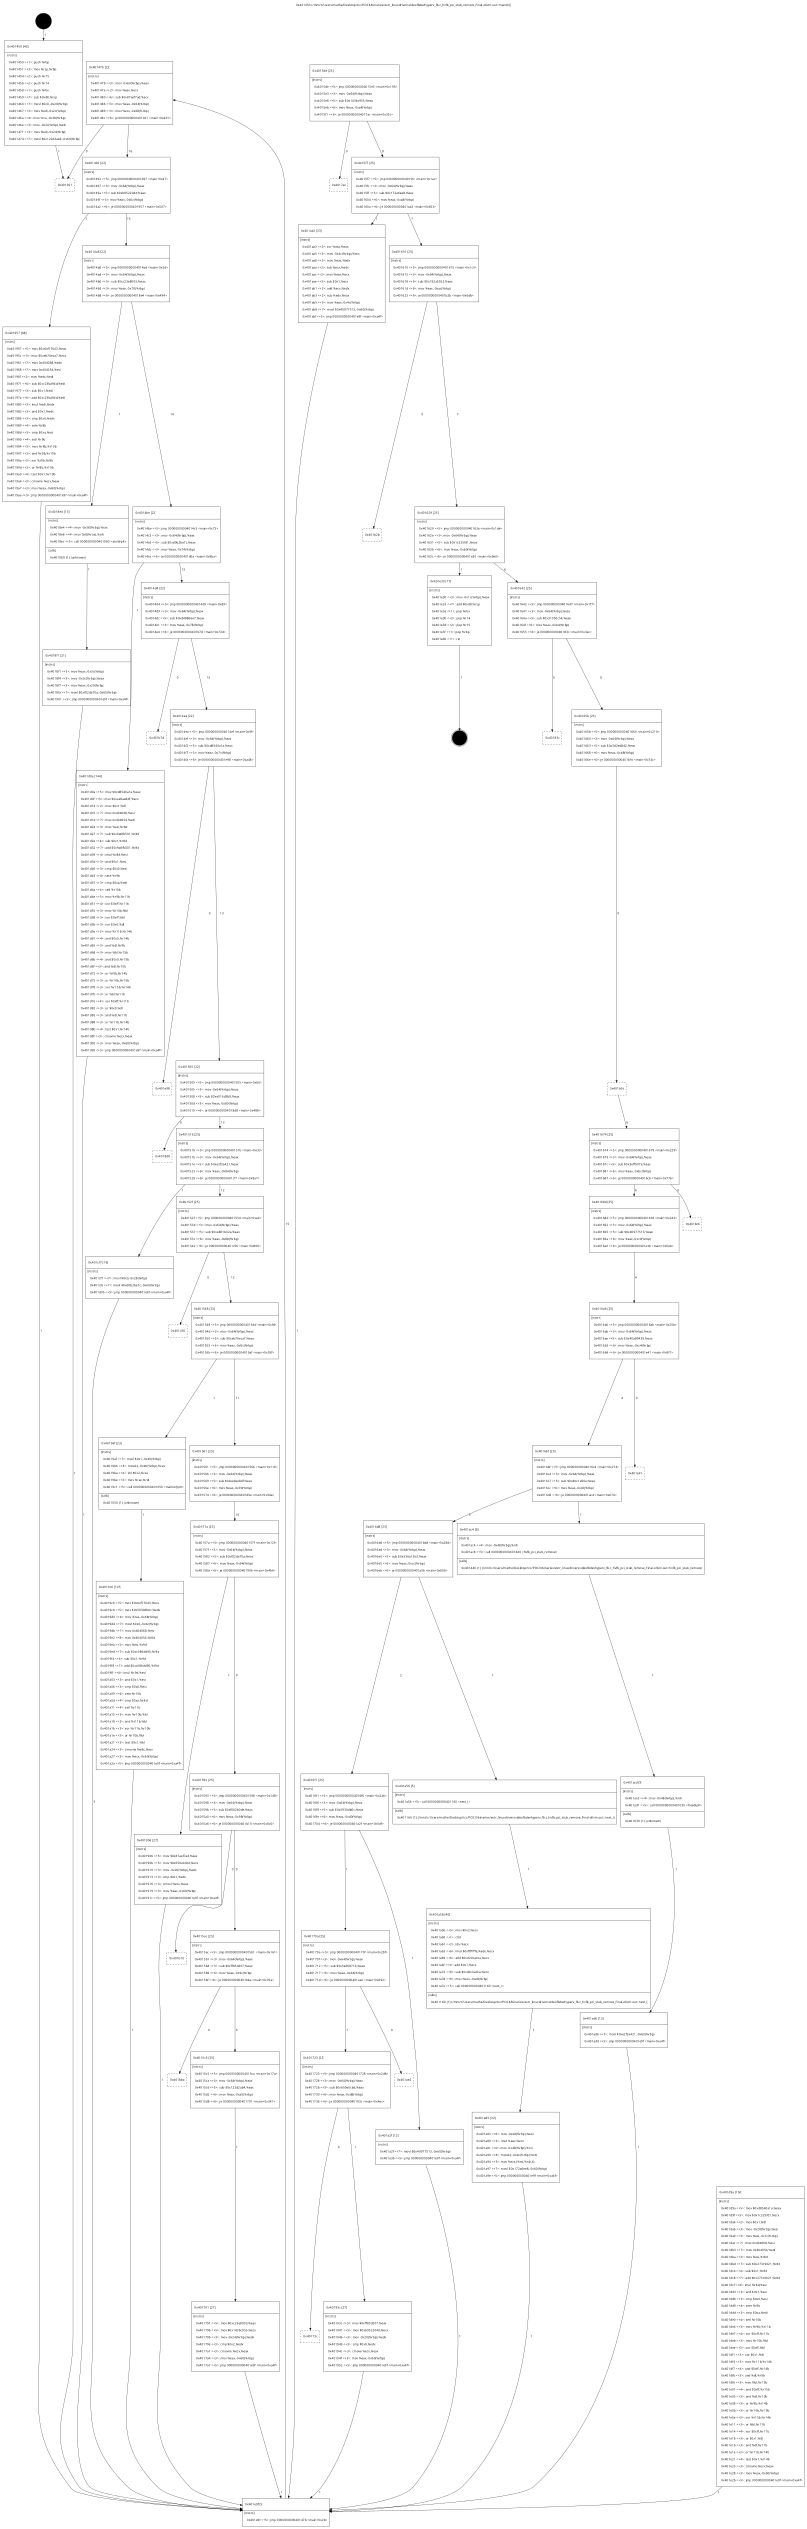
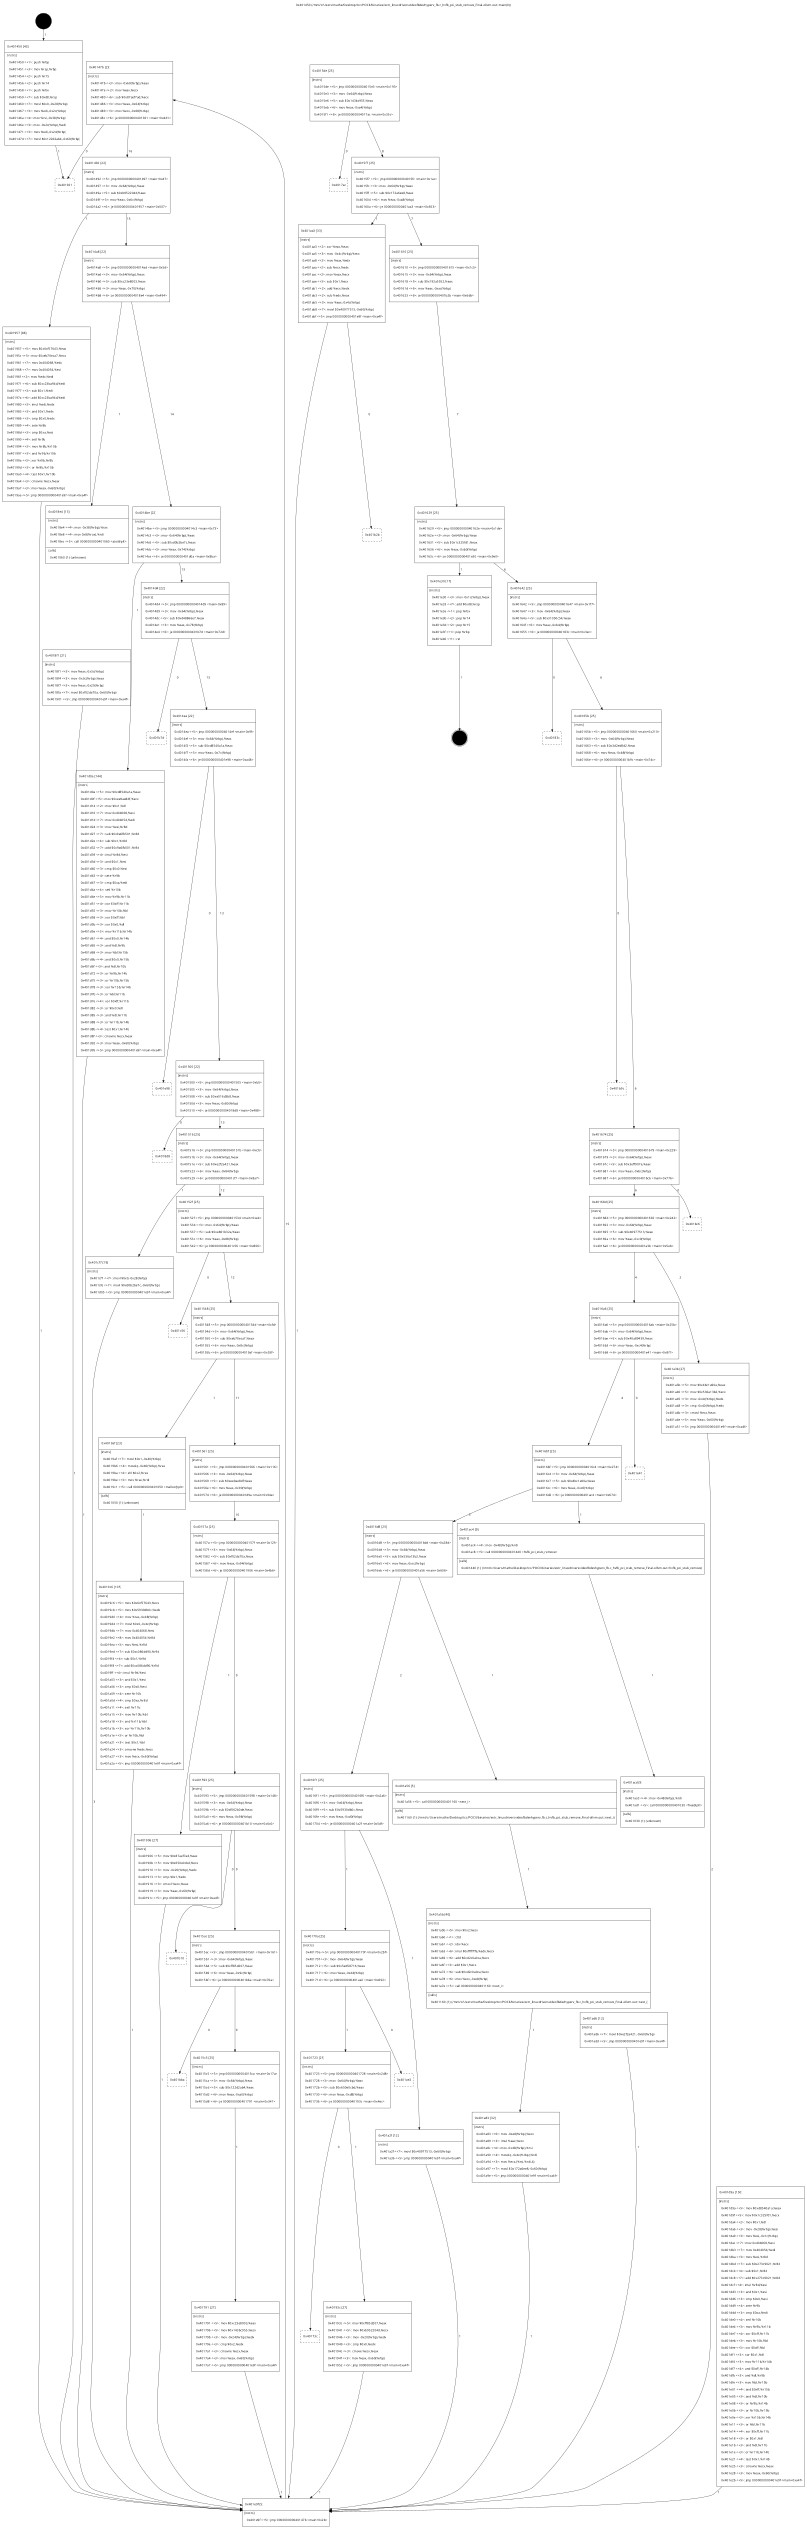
edge "0x401610 [25]" -> "0x401b2b": now "0x401aa3 [33]" -> "0x401b2b"
edge "0x4018e4 [13]" -> "0x4018f1 [21]": removed, label "1"
edge "0x401b9c" -> "0x401674 [25]": now "0x40165b [25]" -> "0x401674 [25]"
node "0x401a3b [27]": added
edge "0x401acd [9]" -> "0x401ad6 [12]": removed, label "1"
